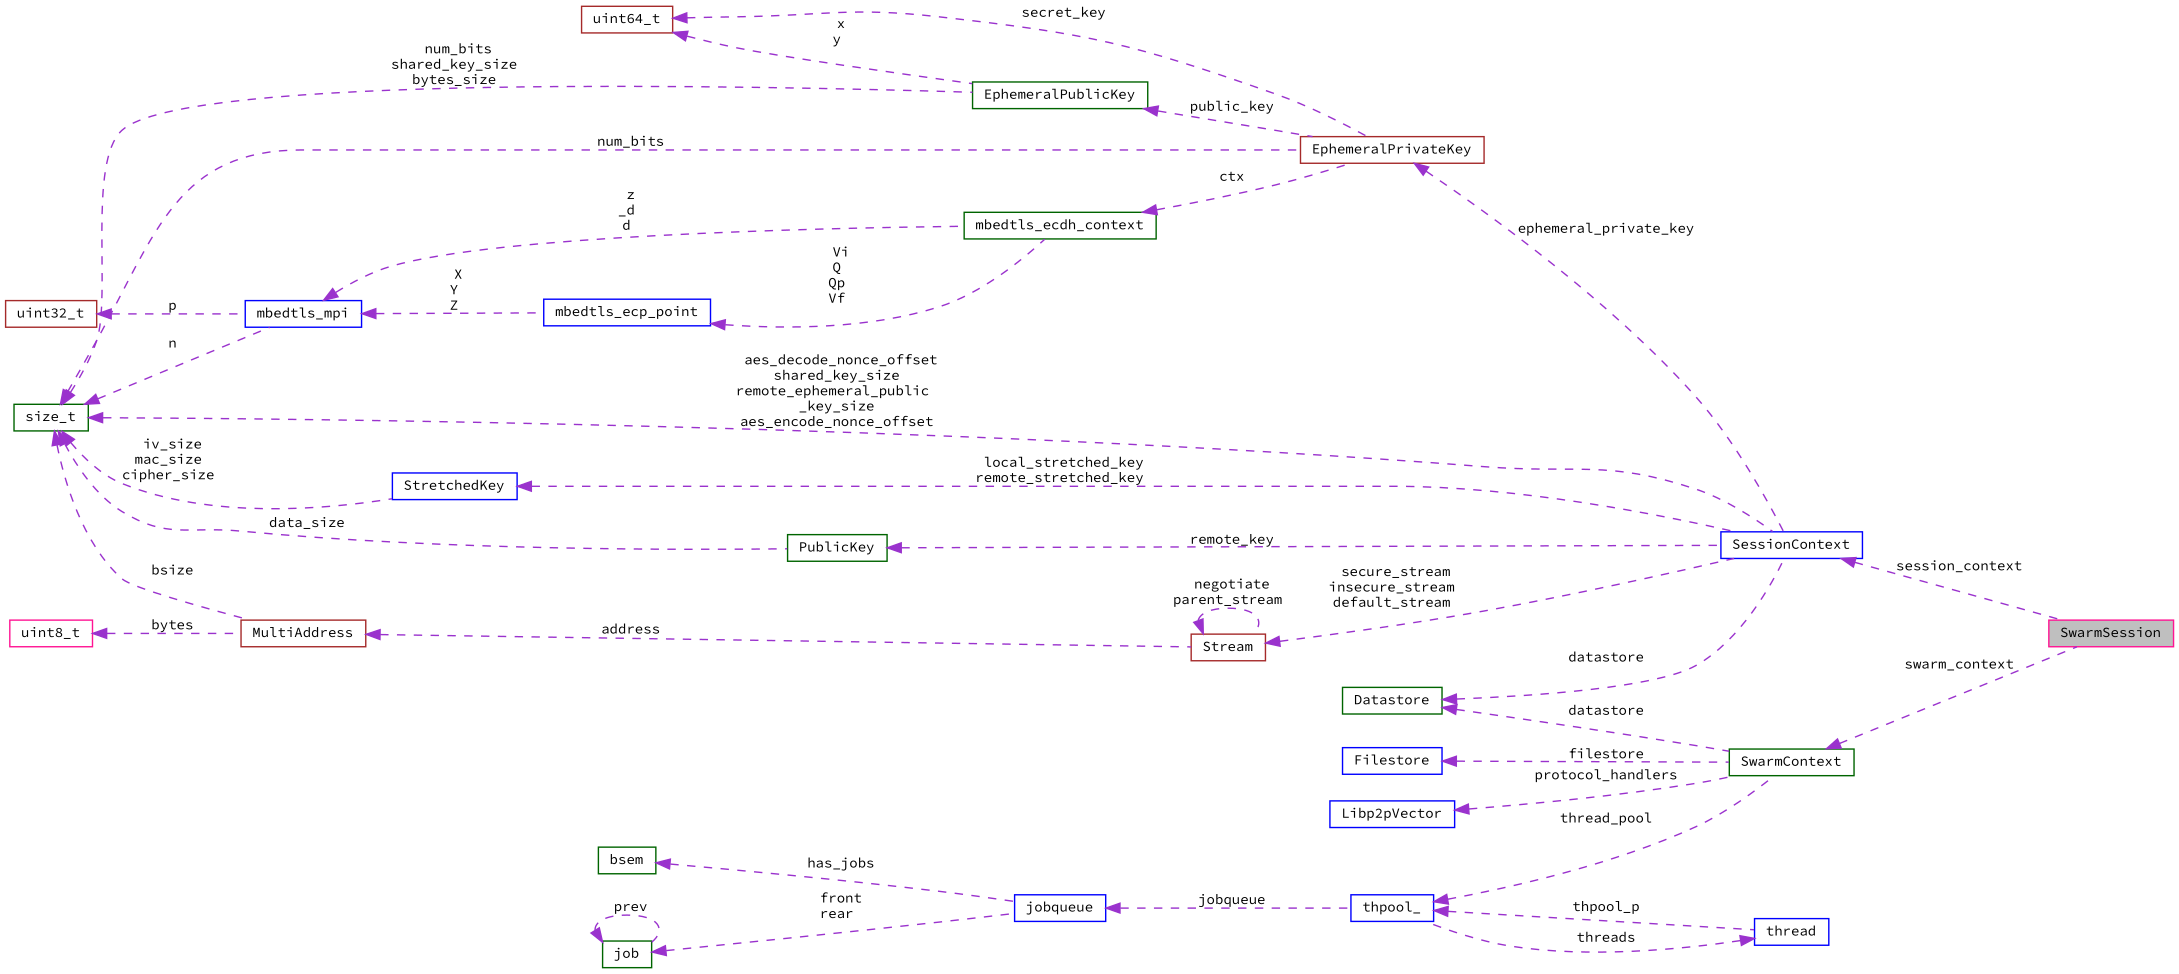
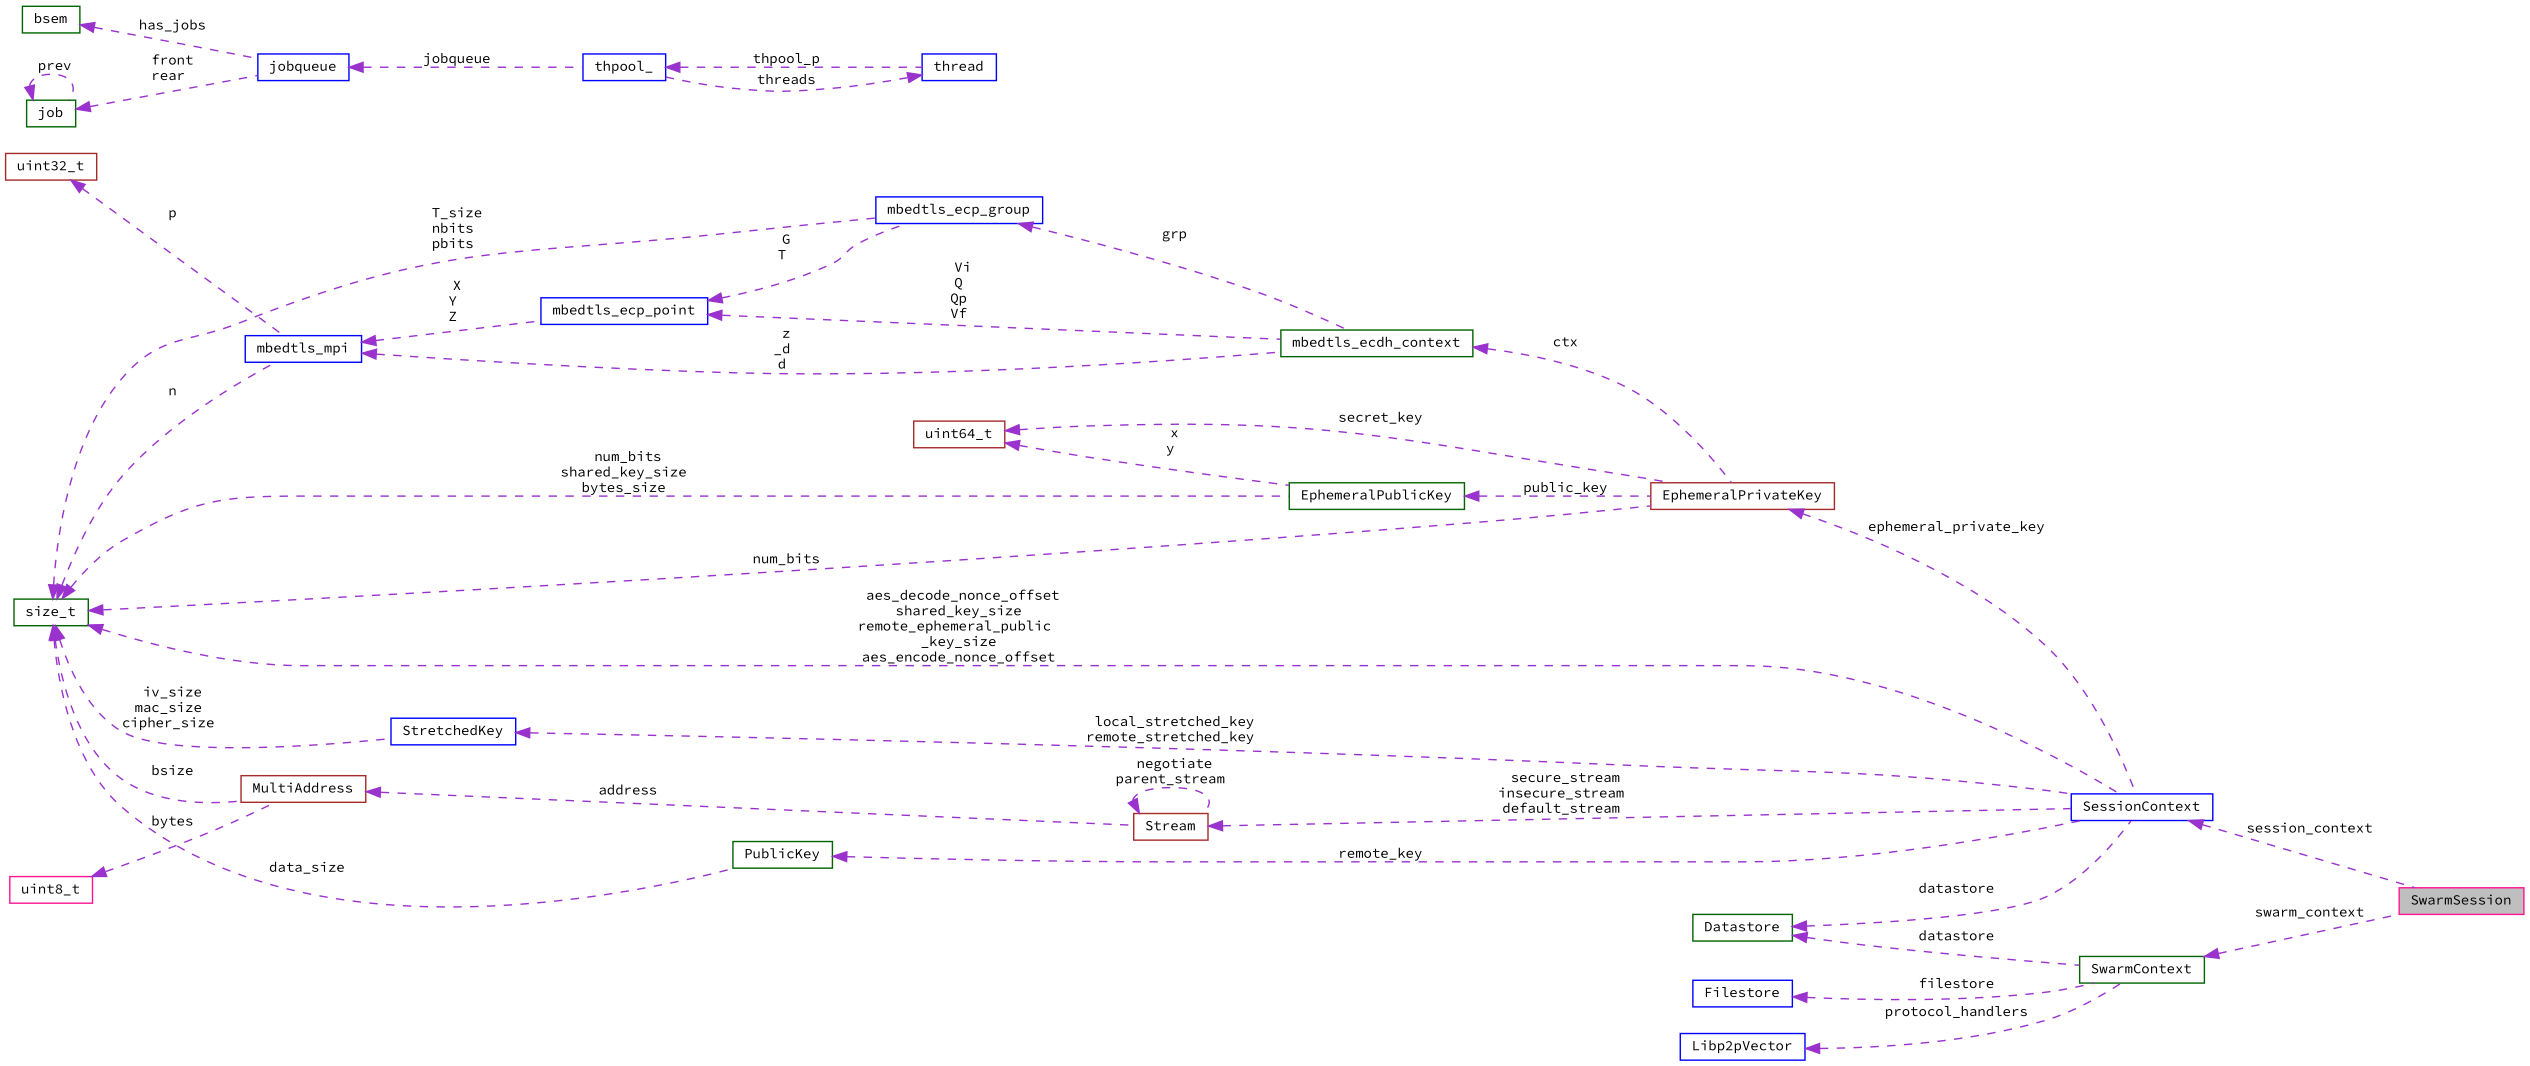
node "mbedtls_ecp_group": added
edge "SwarmContext" -> "thpool_": removed, label "thread_pool"
